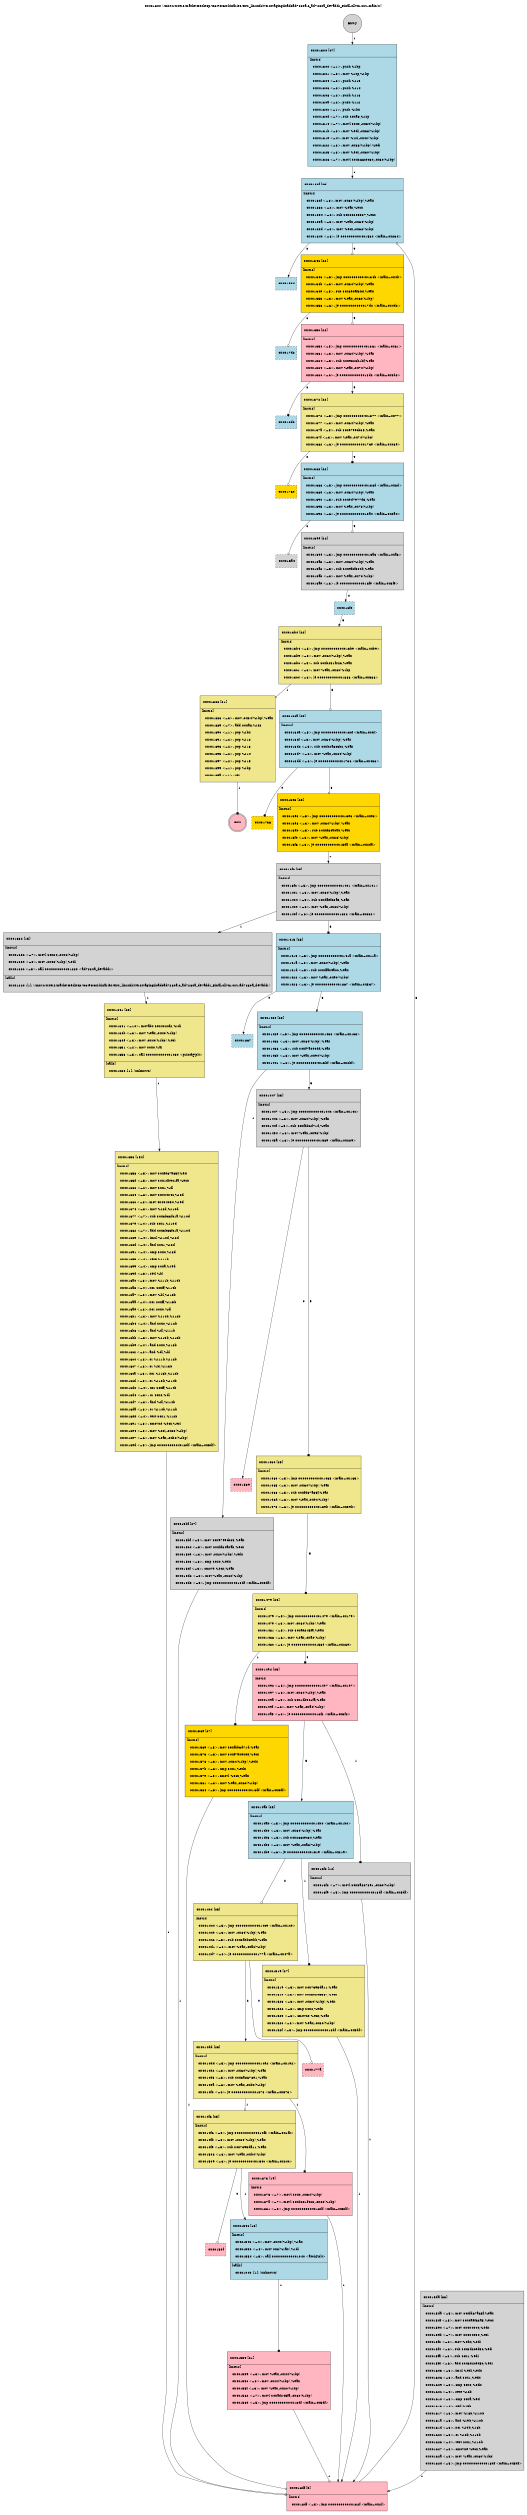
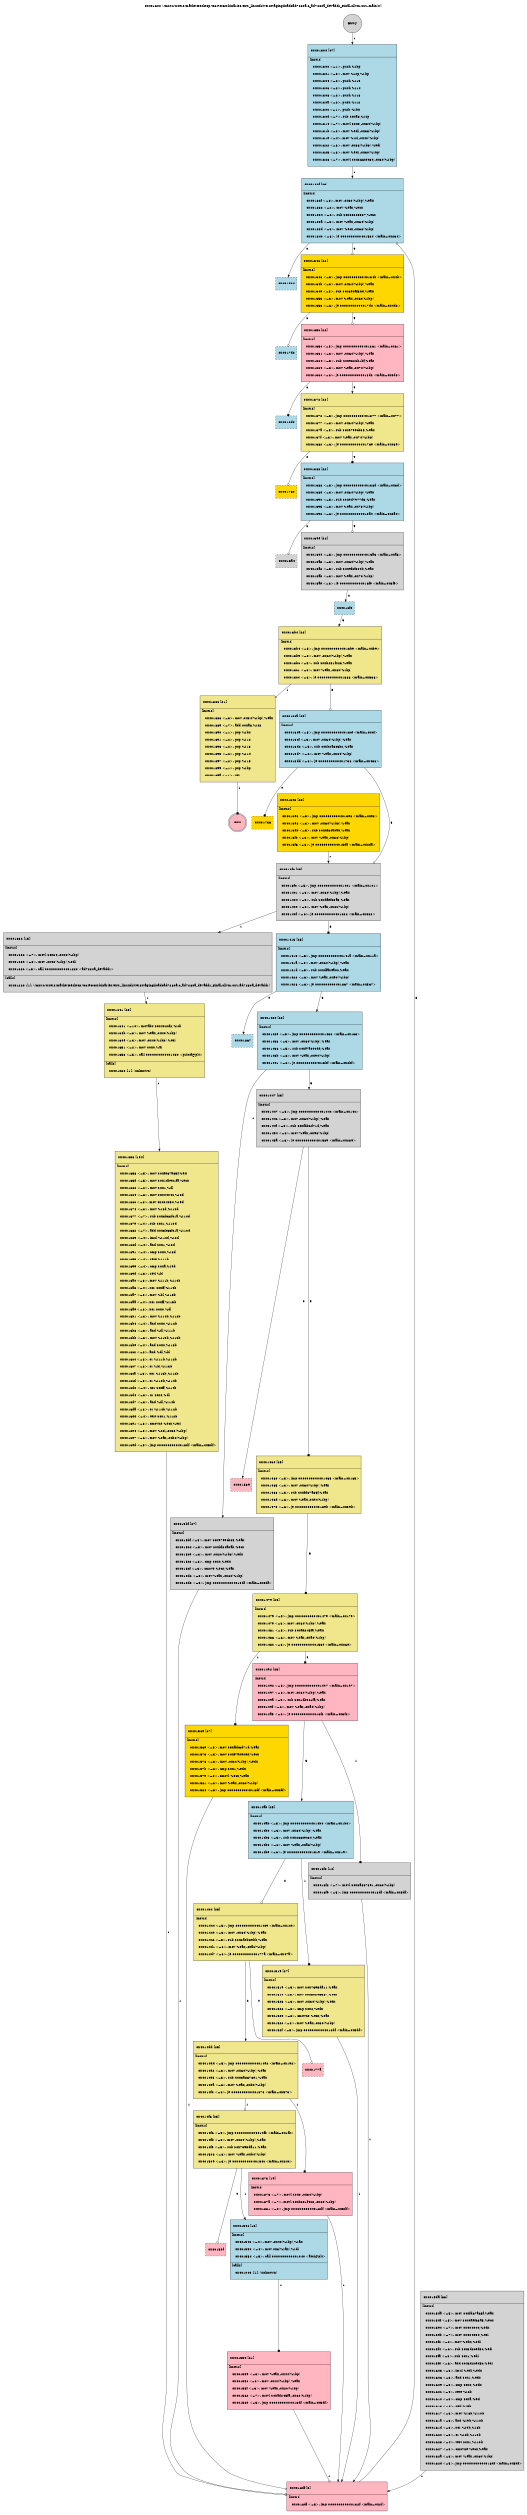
edge "0x4013ca [25]" -> "0x4013e3 [25]": now "0x4013ca [25]" -> "0x4013fc [25]"
